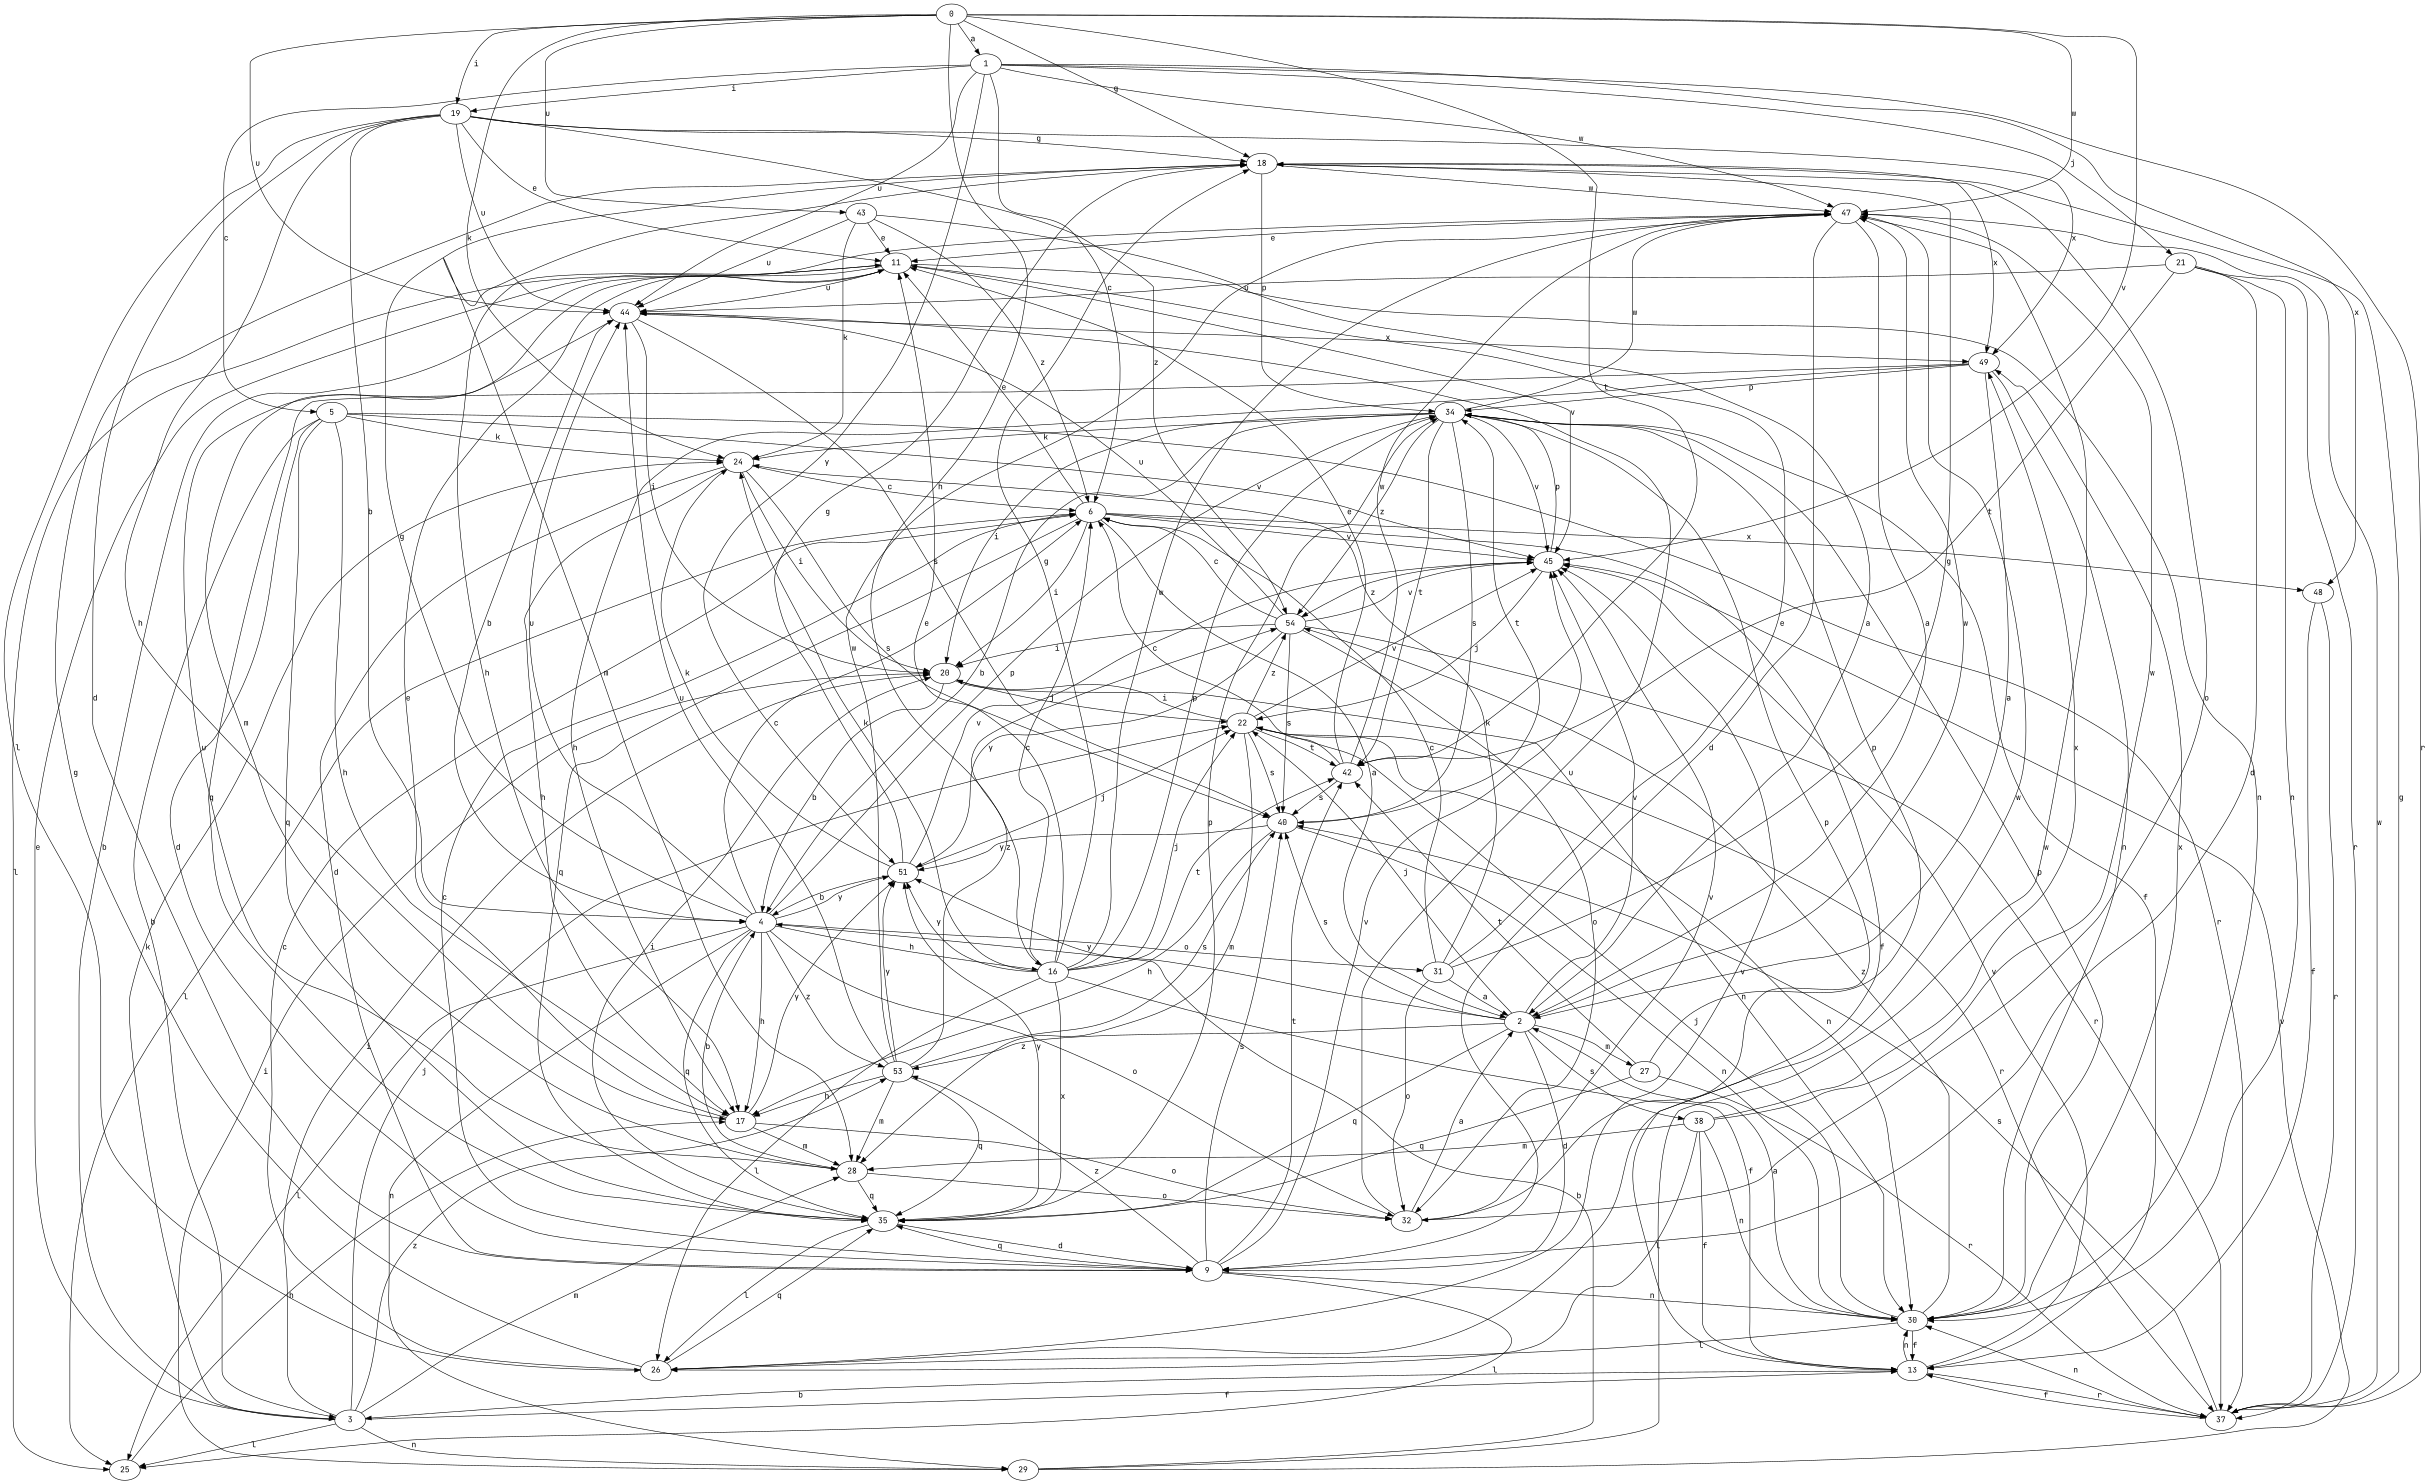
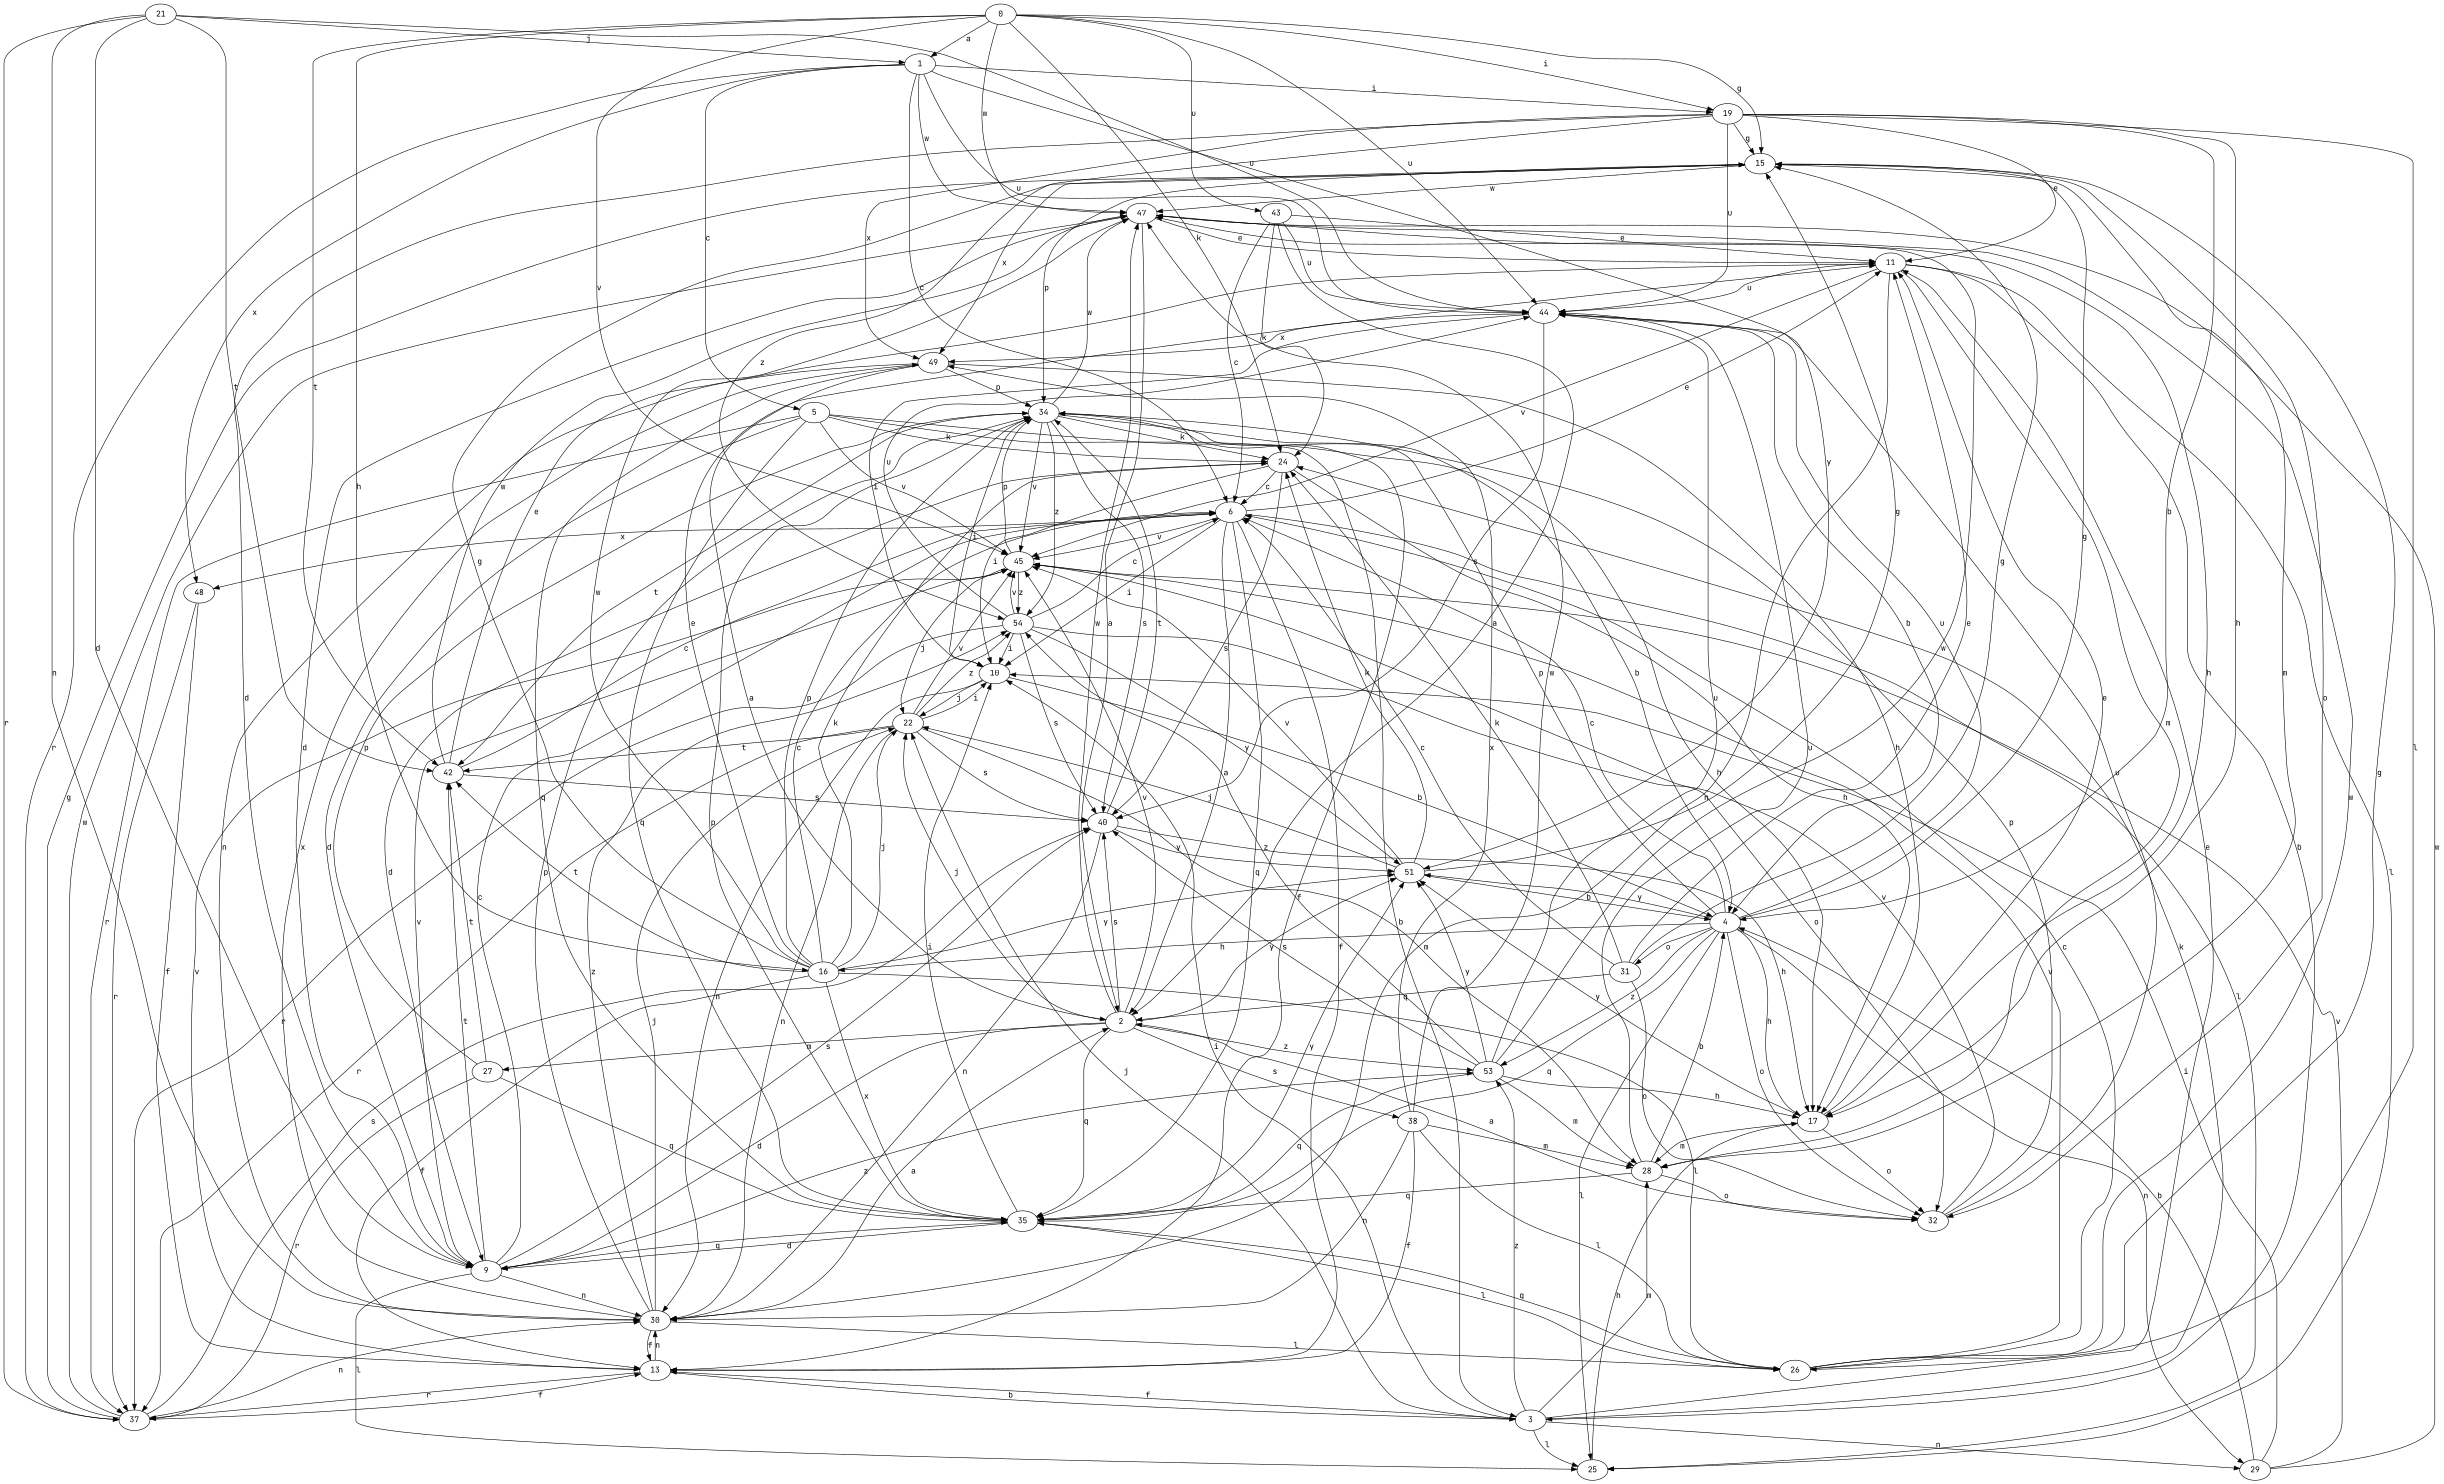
edge "1" -> "21": reversed
node "18": label "18" -> "15"
edge "43" -> "6": label "z" -> "c"
node "20": label "20" -> "10"
edge "31" -> "2": label "a" -> "q"
